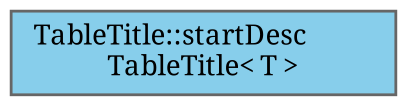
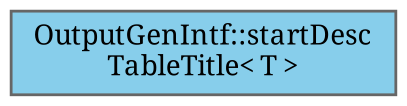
node "TableTitle::startDesc TableTitle< T >": label "TableTitle::startDesc TableTitle< T >" -> "OutputGenIntf::startDesc TableTitle< T >"
